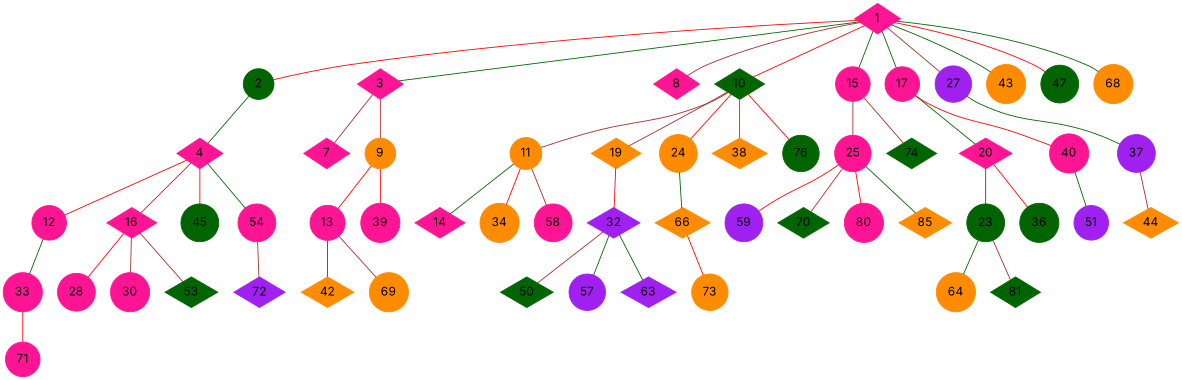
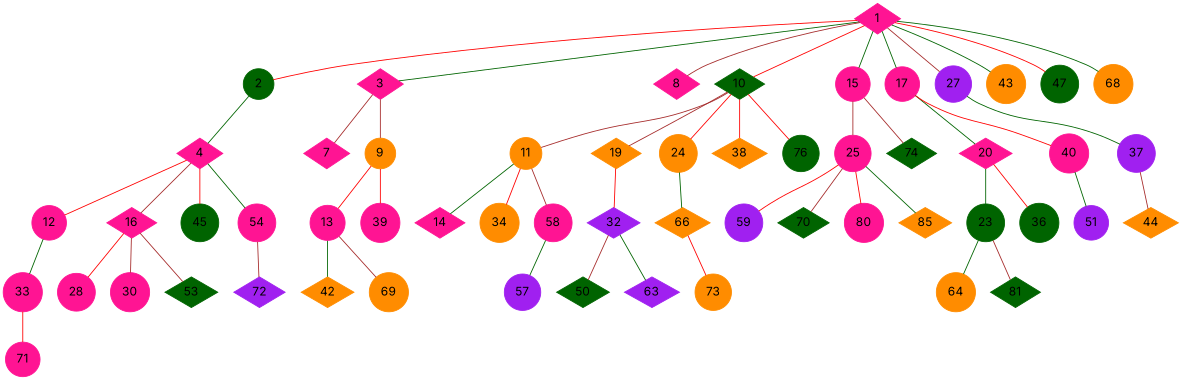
edge "32" -- "57": now "58" -- "57"
